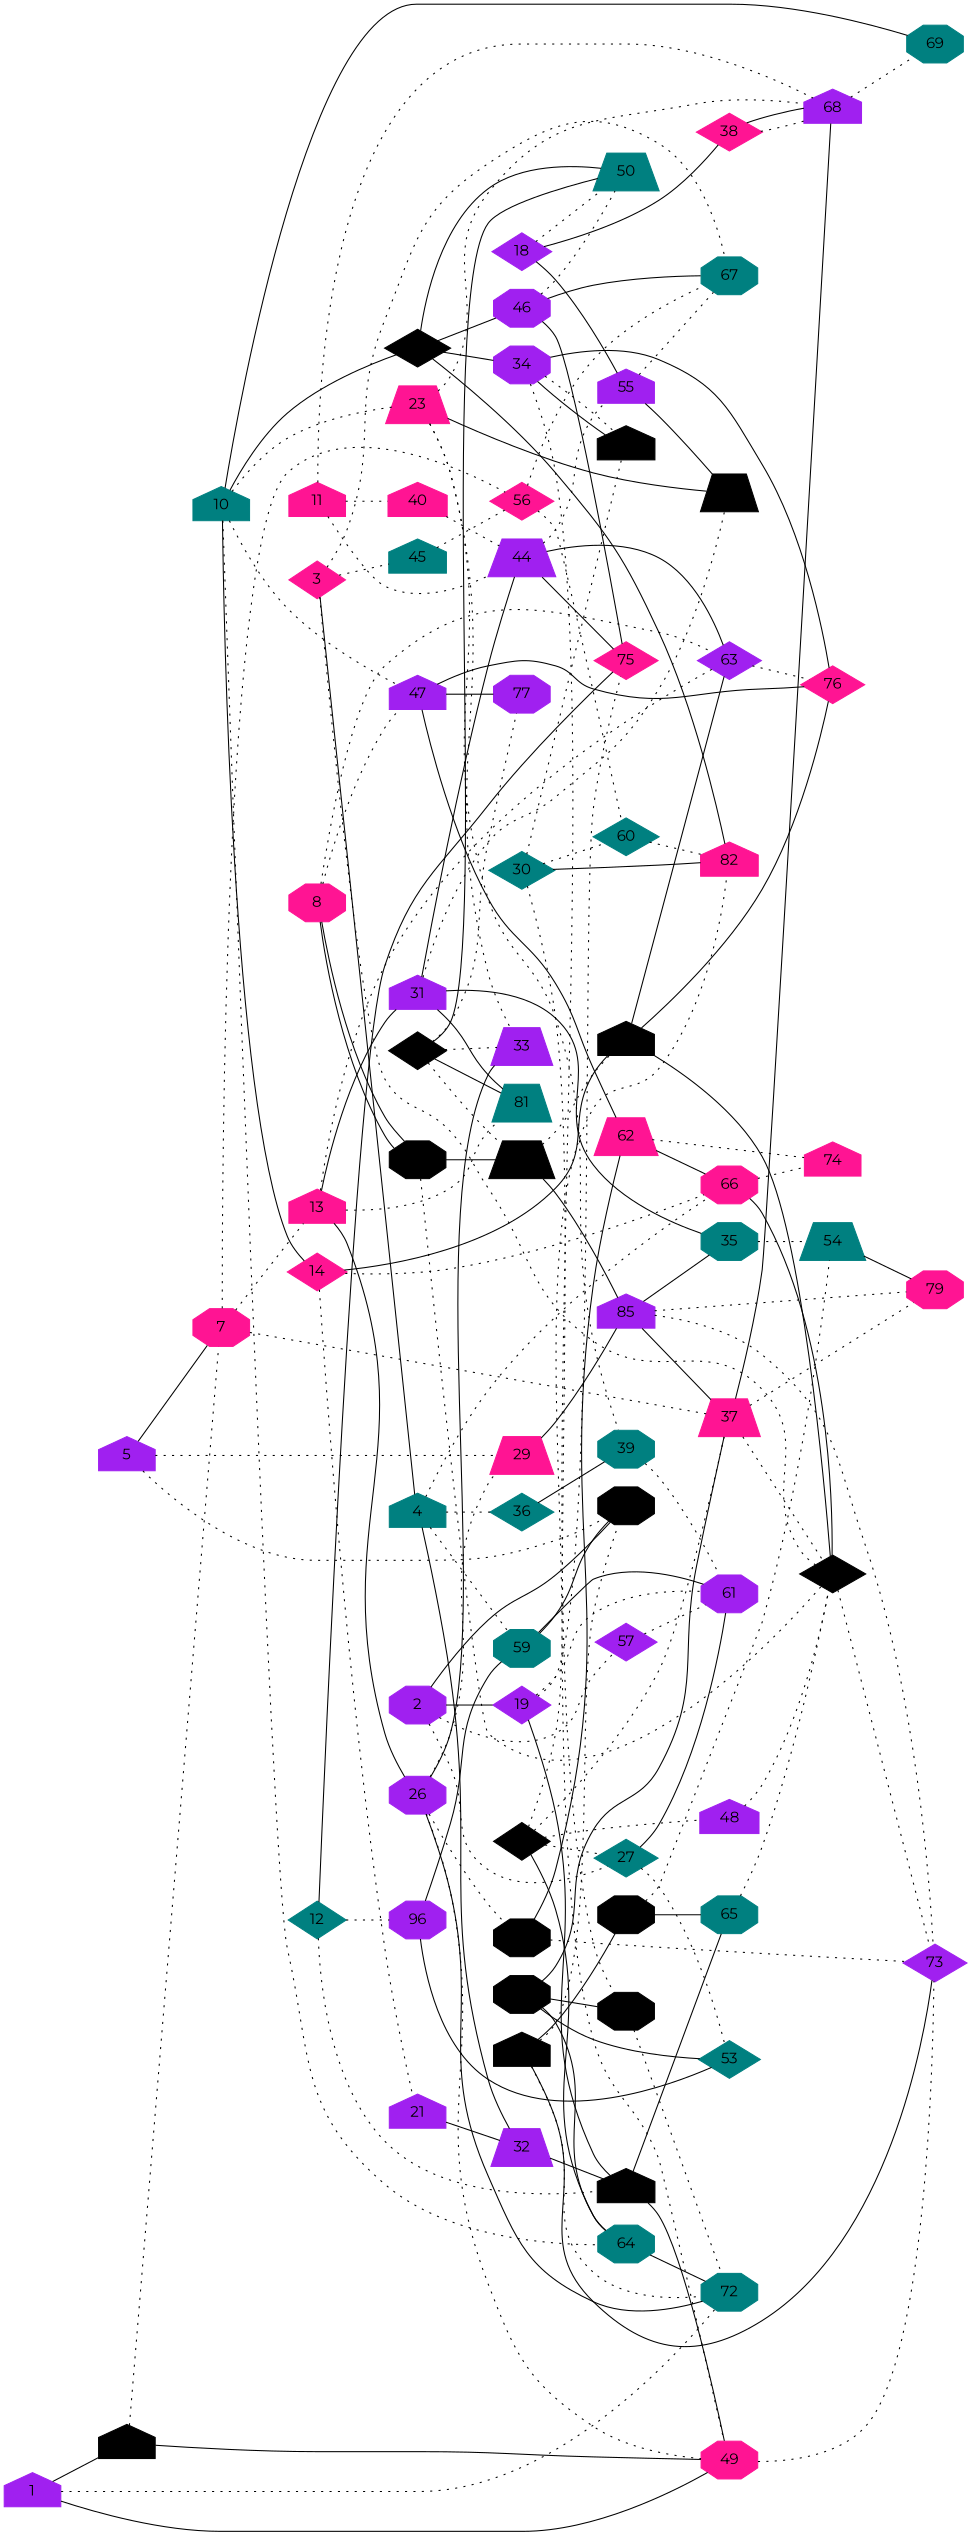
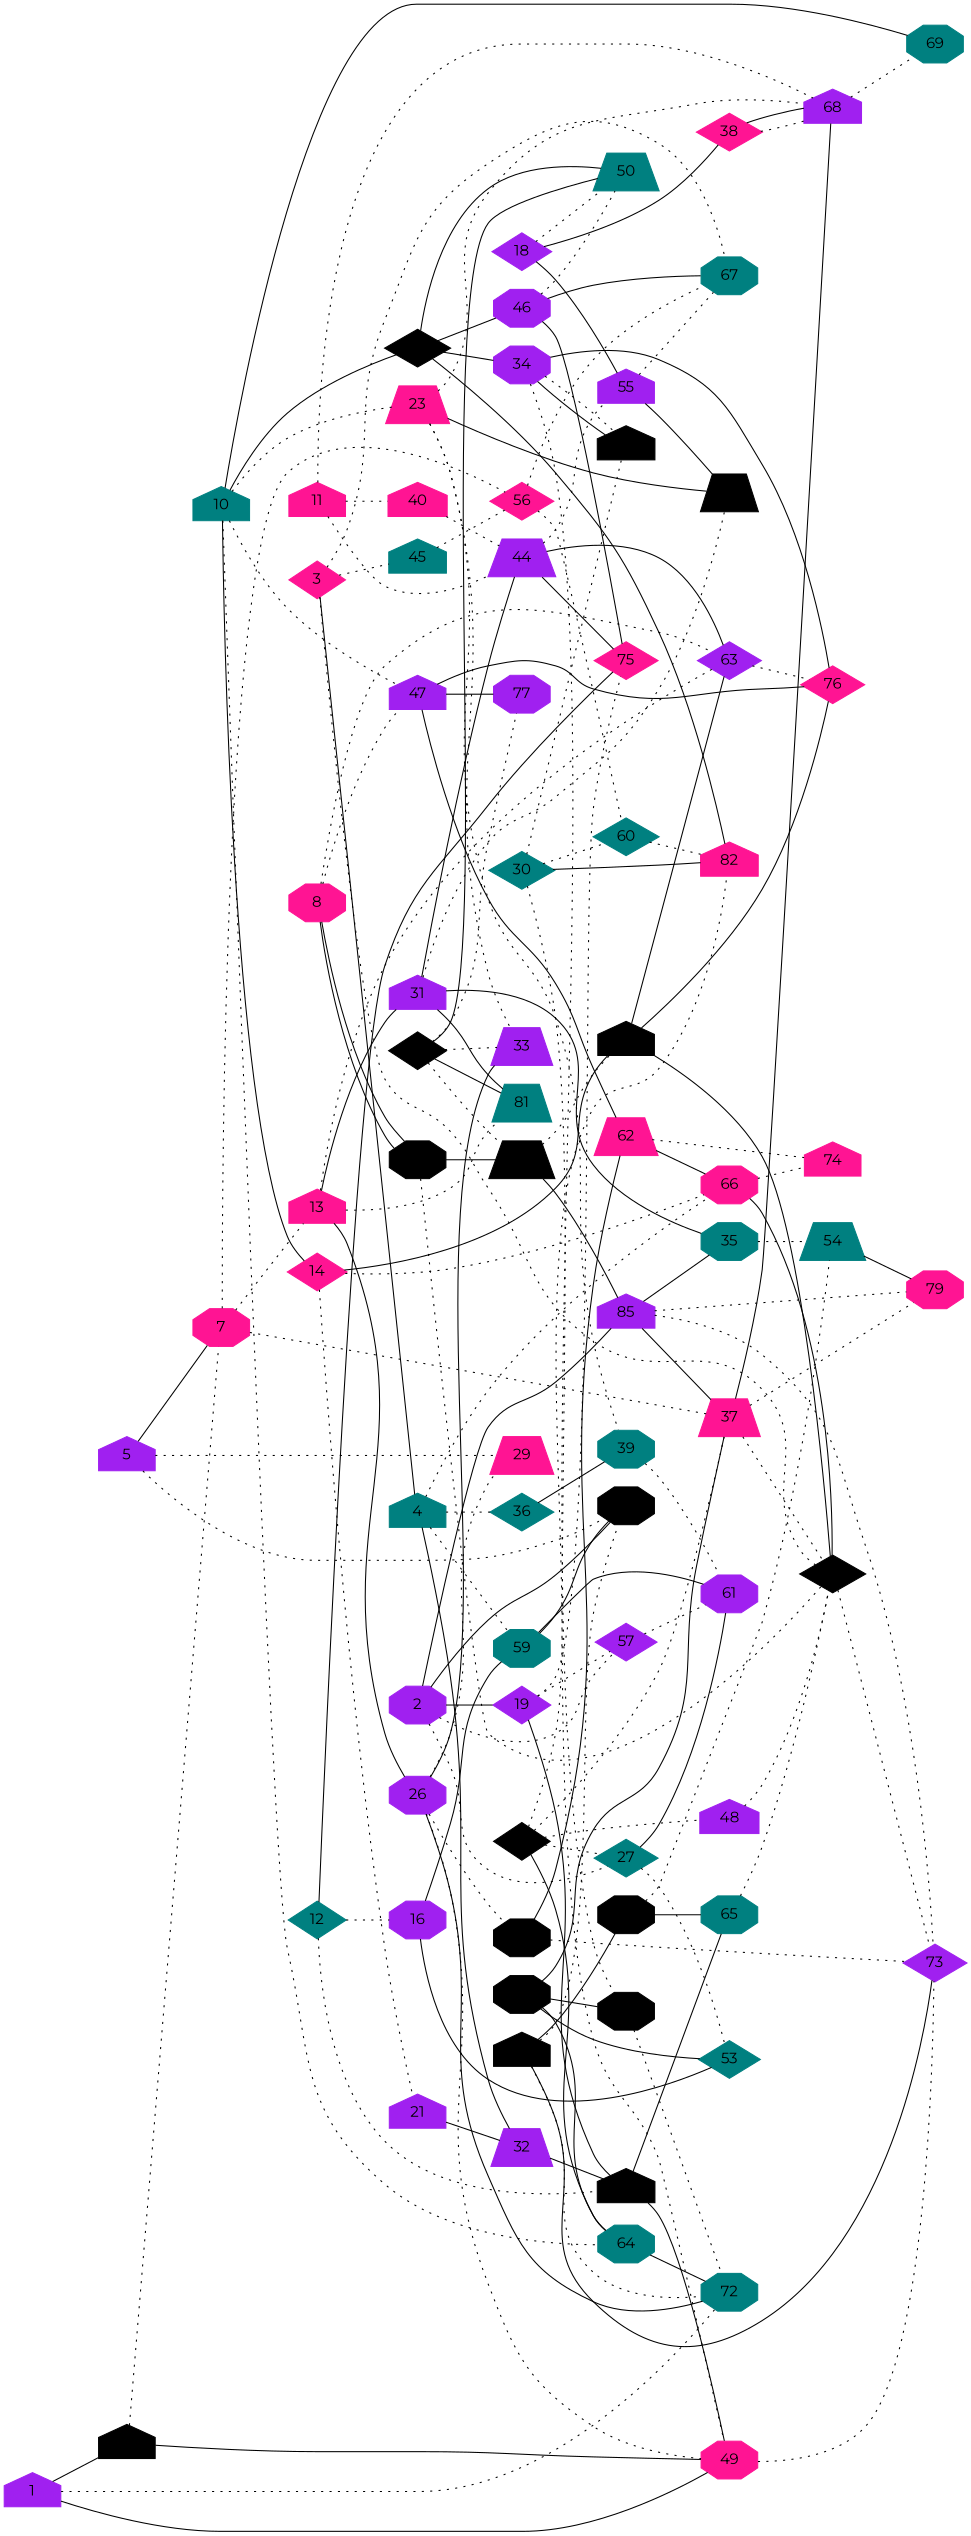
edge "85" -- "29": now "85" -- "2"
edge "61" -- "19": now "57" -- "19"
node "96": label "96" -> "16"
